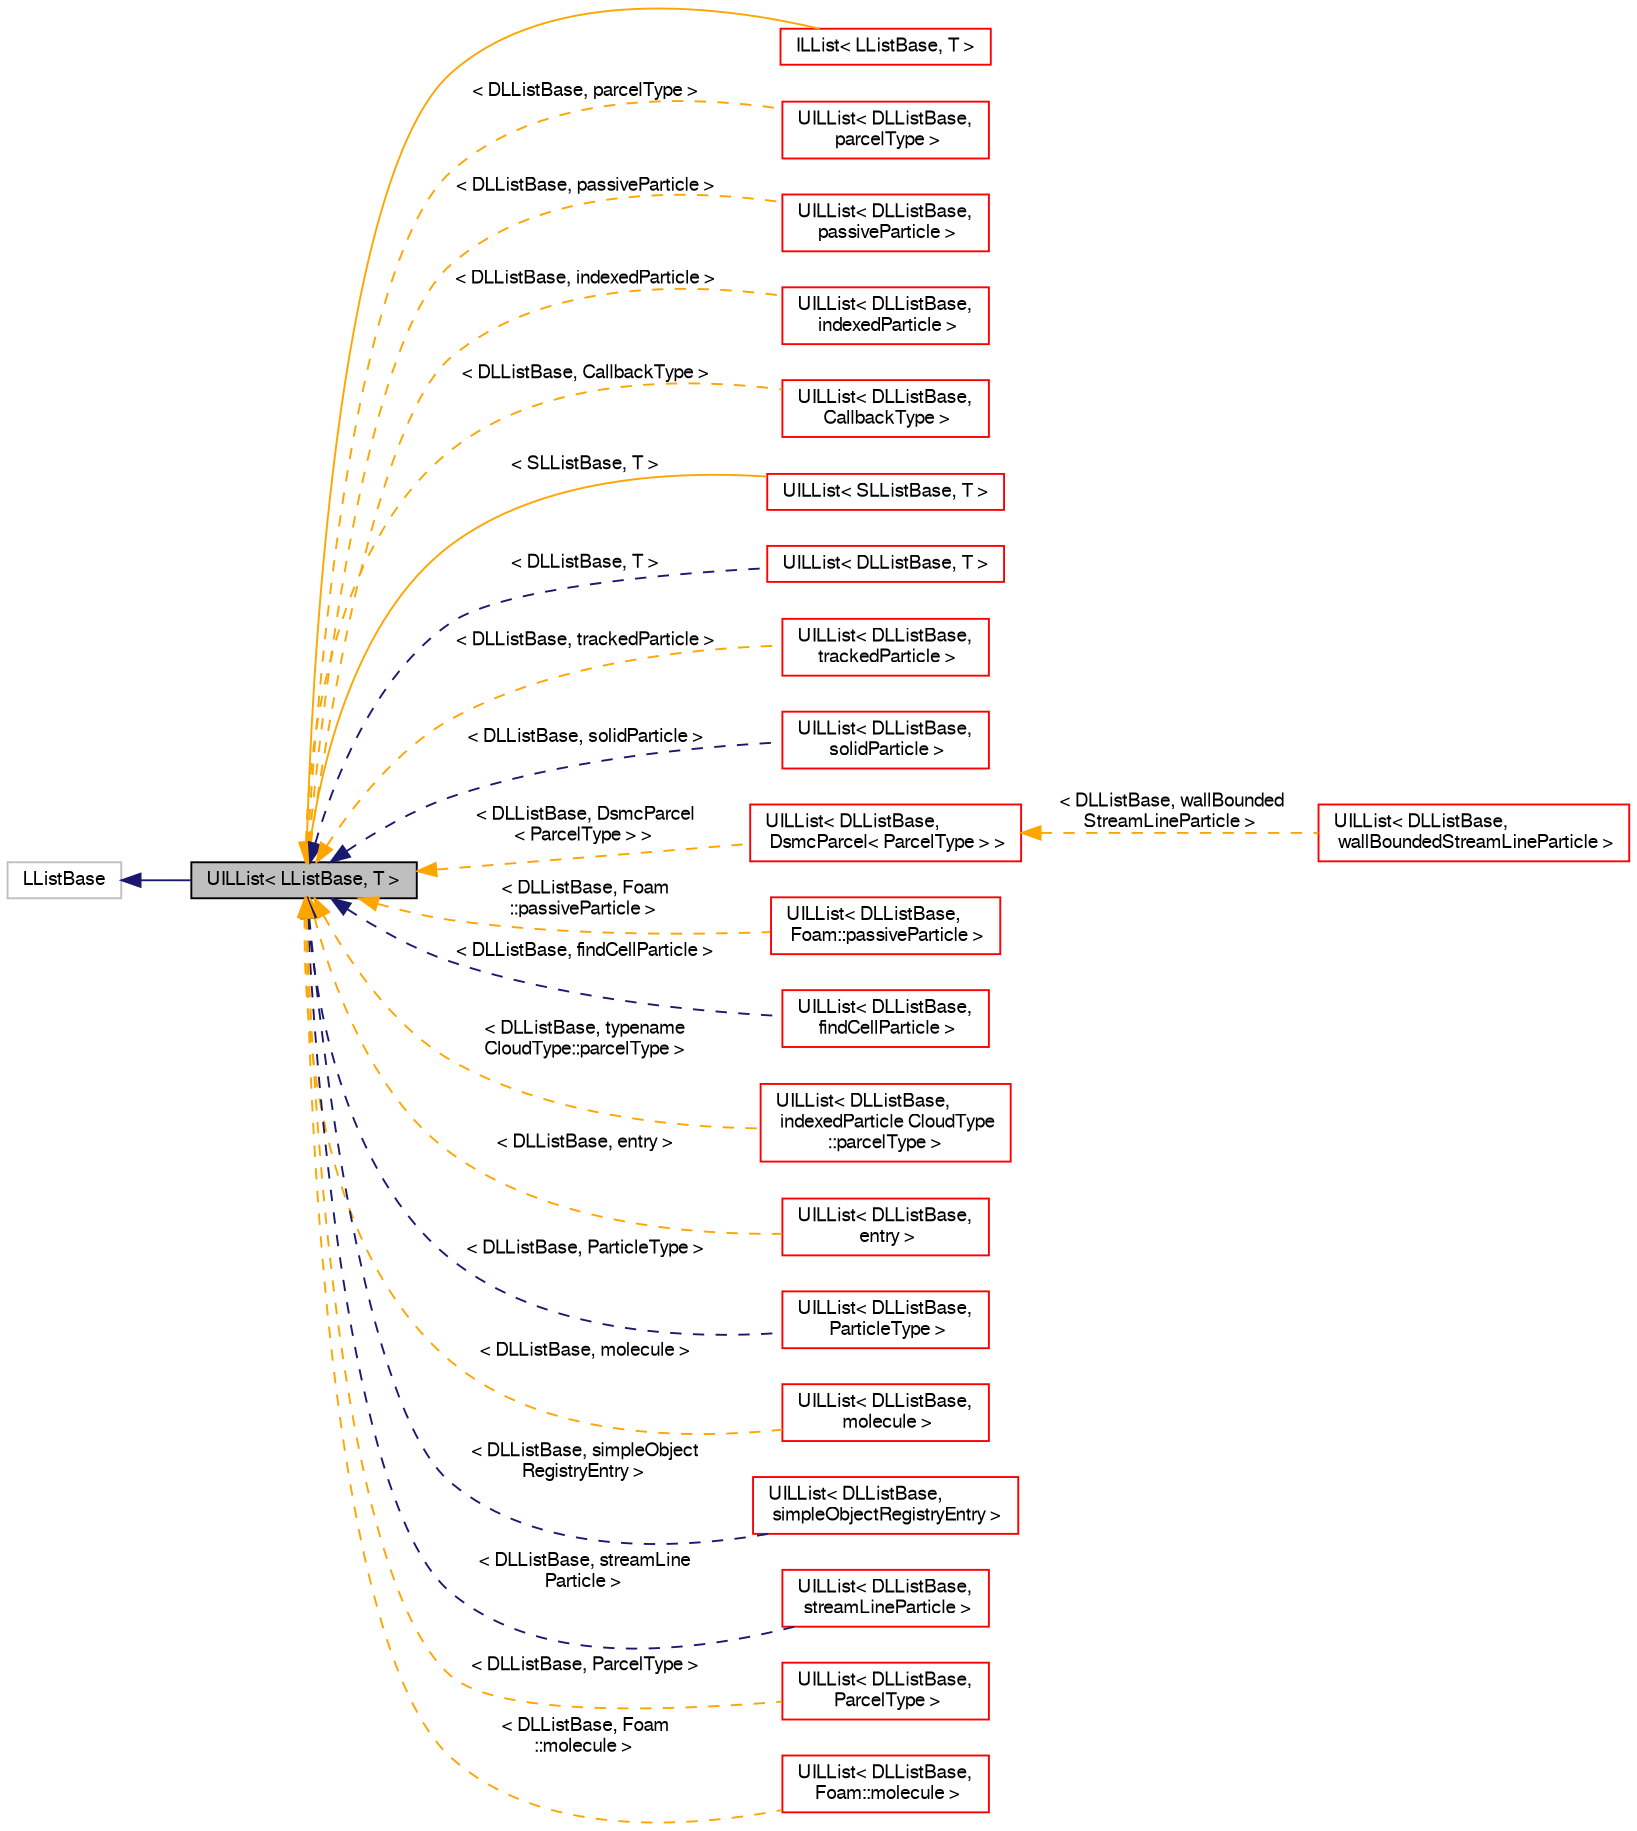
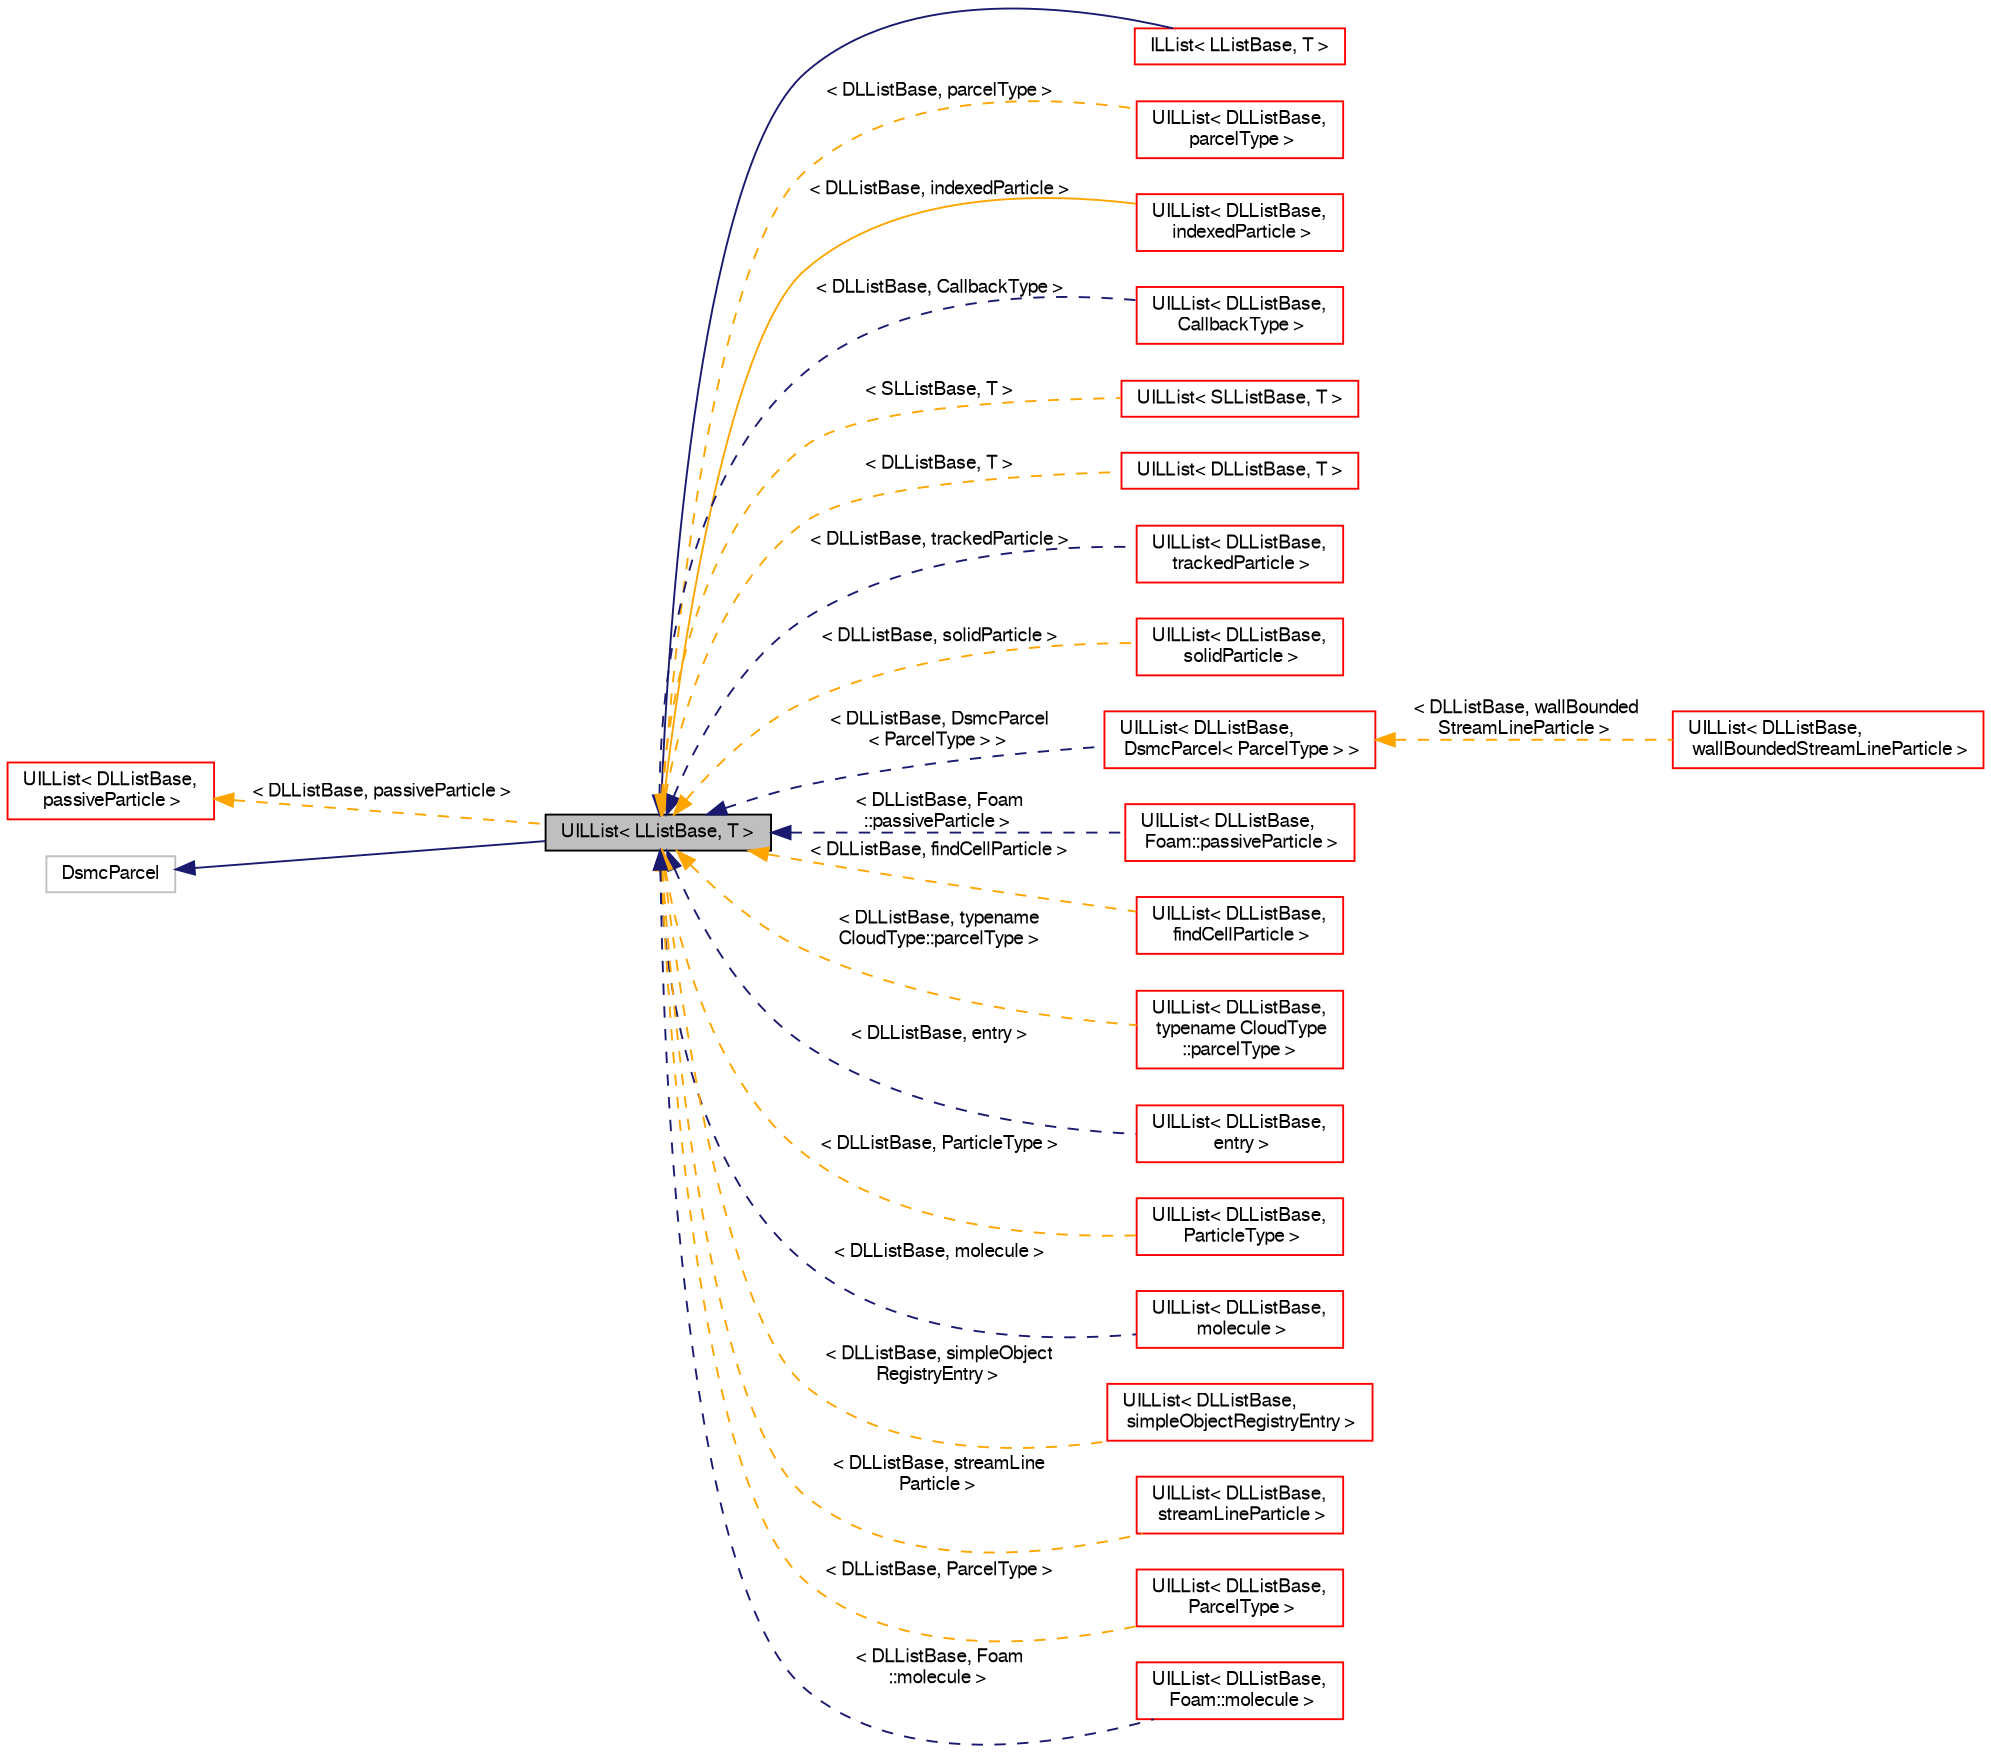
edge "ILList< LListBase, T >" -> "UILList< LListBase, T >": color orange -> midnightblue
edge "UILList< DLListBase, passiveParticle >" -> "UILList< LListBase, T >": reversed
edge "UILList< DLListBase, indexedParticle >" -> "UILList< LListBase, T >": style dashed -> solid
edge "UILList< DLListBase, CallbackType >" -> "UILList< LListBase, T >": color orange -> midnightblue
edge "UILList< SLListBase, T >" -> "UILList< LListBase, T >": style solid -> dashed
edge "UILList< DLListBase, T >" -> "UILList< LListBase, T >": color midnightblue -> orange
edge "UILList< DLListBase, trackedParticle >" -> "UILList< LListBase, T >": color orange -> midnightblue
edge "UILList< DLListBase, solidParticle >" -> "UILList< LListBase, T >": color midnightblue -> orange
edge "UILList< DLListBase, DsmcParcel< ParcelType > >" -> "UILList< LListBase, T >": color orange -> midnightblue
node "LListBase": label "LListBase" -> "DsmcParcel"
edge "UILList< DLListBase, Foam::passiveParticle >" -> "UILList< LListBase, T >": color orange -> midnightblue
edge "UILList< DLListBase, findCellParticle >" -> "UILList< LListBase, T >": color midnightblue -> orange
node "UILList< DLListBase, indexedParticle CloudType ::parcelType >": label "UILList< DLListBase, indexedParticle CloudType ::parcelType >" -> "UILList< DLListBase, typename CloudType ::parcelType >"
edge "UILList< DLListBase, entry >" -> "UILList< LListBase, T >": color orange -> midnightblue
edge "UILList< DLListBase, ParticleType >" -> "UILList< LListBase, T >": color midnightblue -> orange
edge "UILList< DLListBase, molecule >" -> "UILList< LListBase, T >": color orange -> midnightblue
edge "UILList< DLListBase, simpleObjectRegistryEntry >" -> "UILList< LListBase, T >": color midnightblue -> orange
edge "UILList< DLListBase, streamLineParticle >" -> "UILList< LListBase, T >": color midnightblue -> orange
edge "UILList< DLListBase, Foam::molecule >" -> "UILList< LListBase, T >": color orange -> midnightblue
